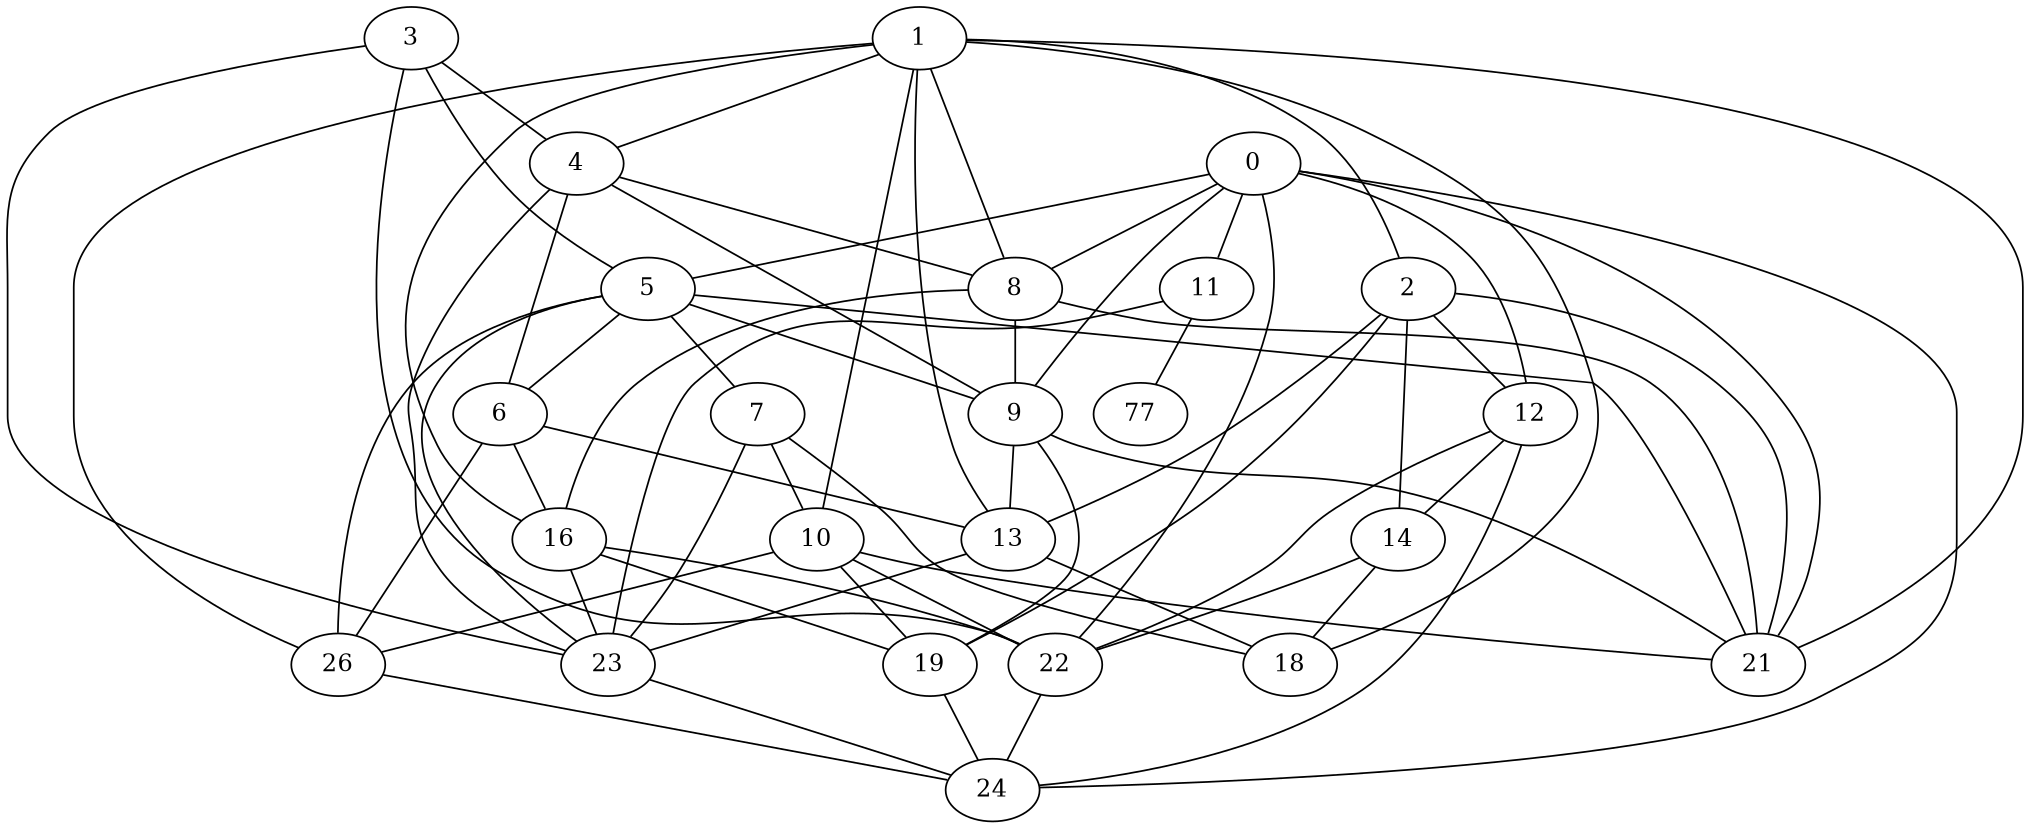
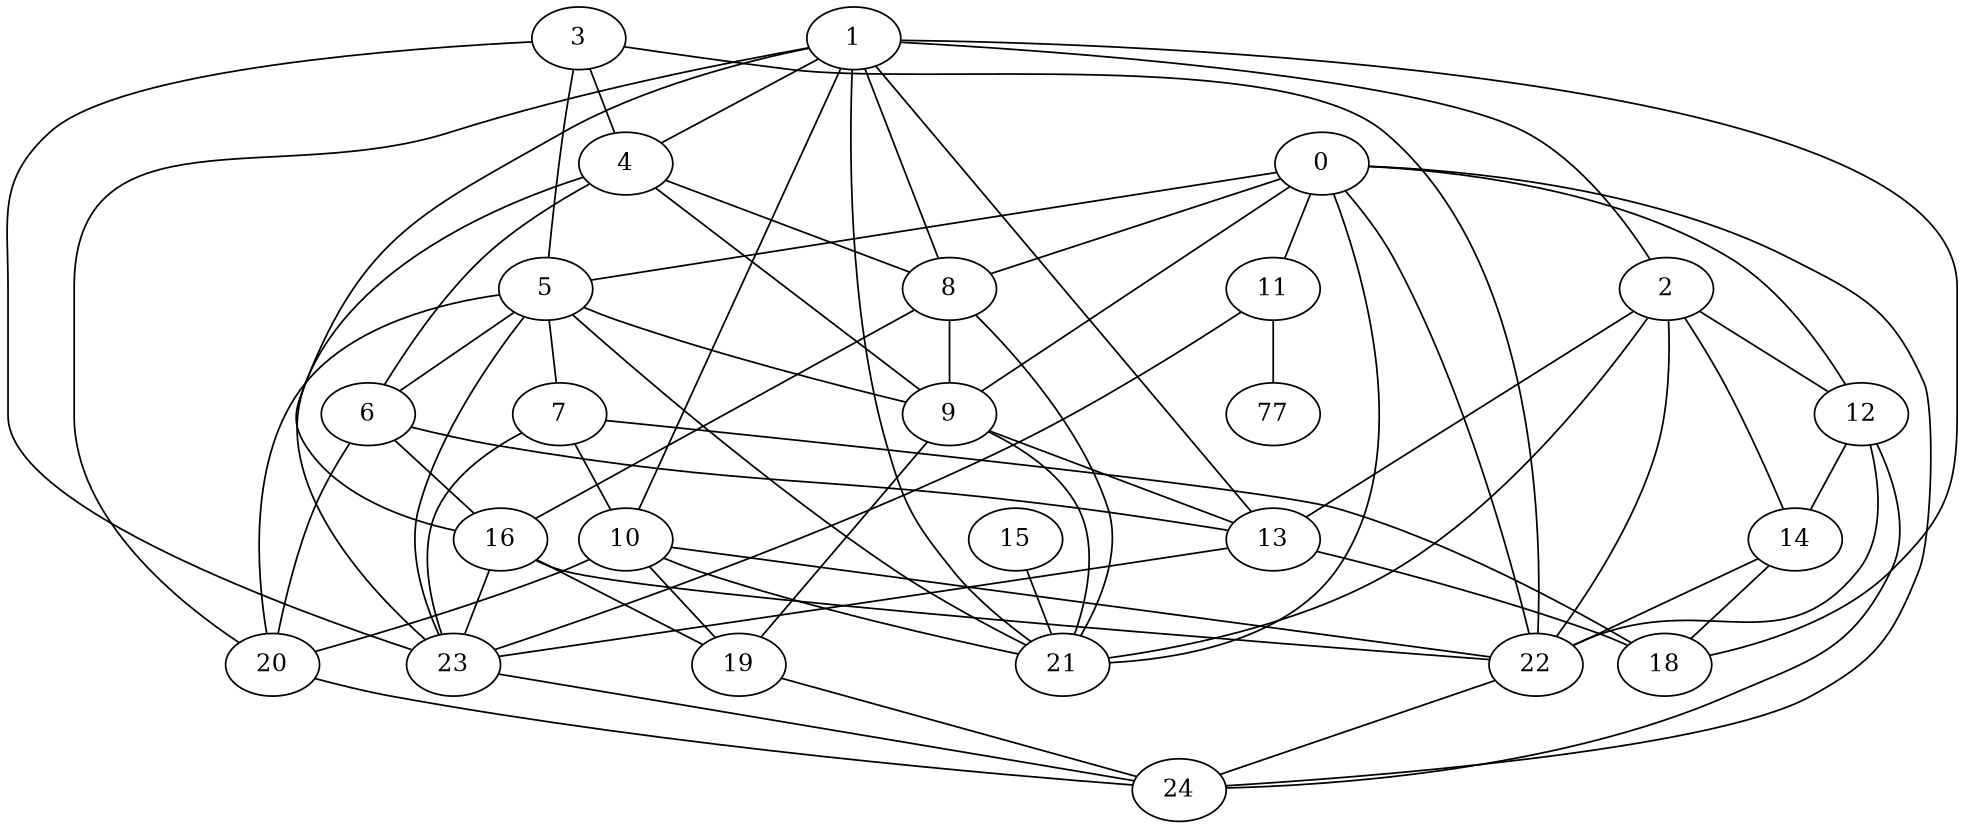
edge "2" -- "19": now "2" -- "22"
node "15": added
node "26": label "26" -> "20"
